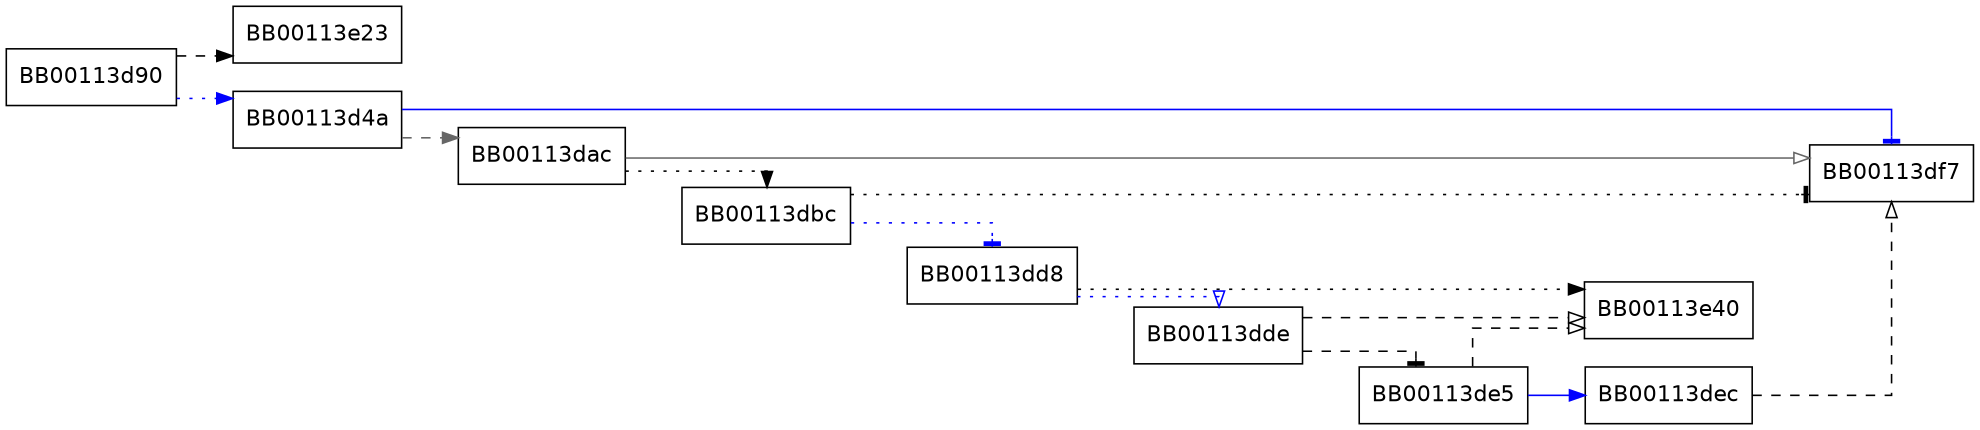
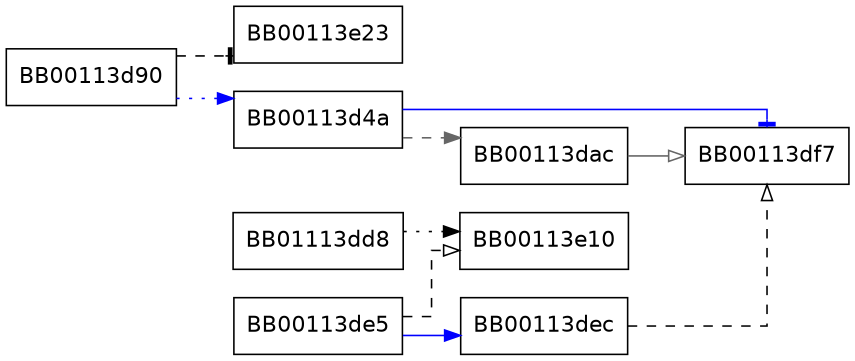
edge "BB00113d90" -> "BB00113e23": arrowhead normal -> tee
node "BB00113dbc": removed
node "BB00113dd8": label "BB00113dd8" -> "BB01113dd8"
node "BB00113e40": label "BB00113e40" -> "BB00113e10"
node "BB00113dde": removed
